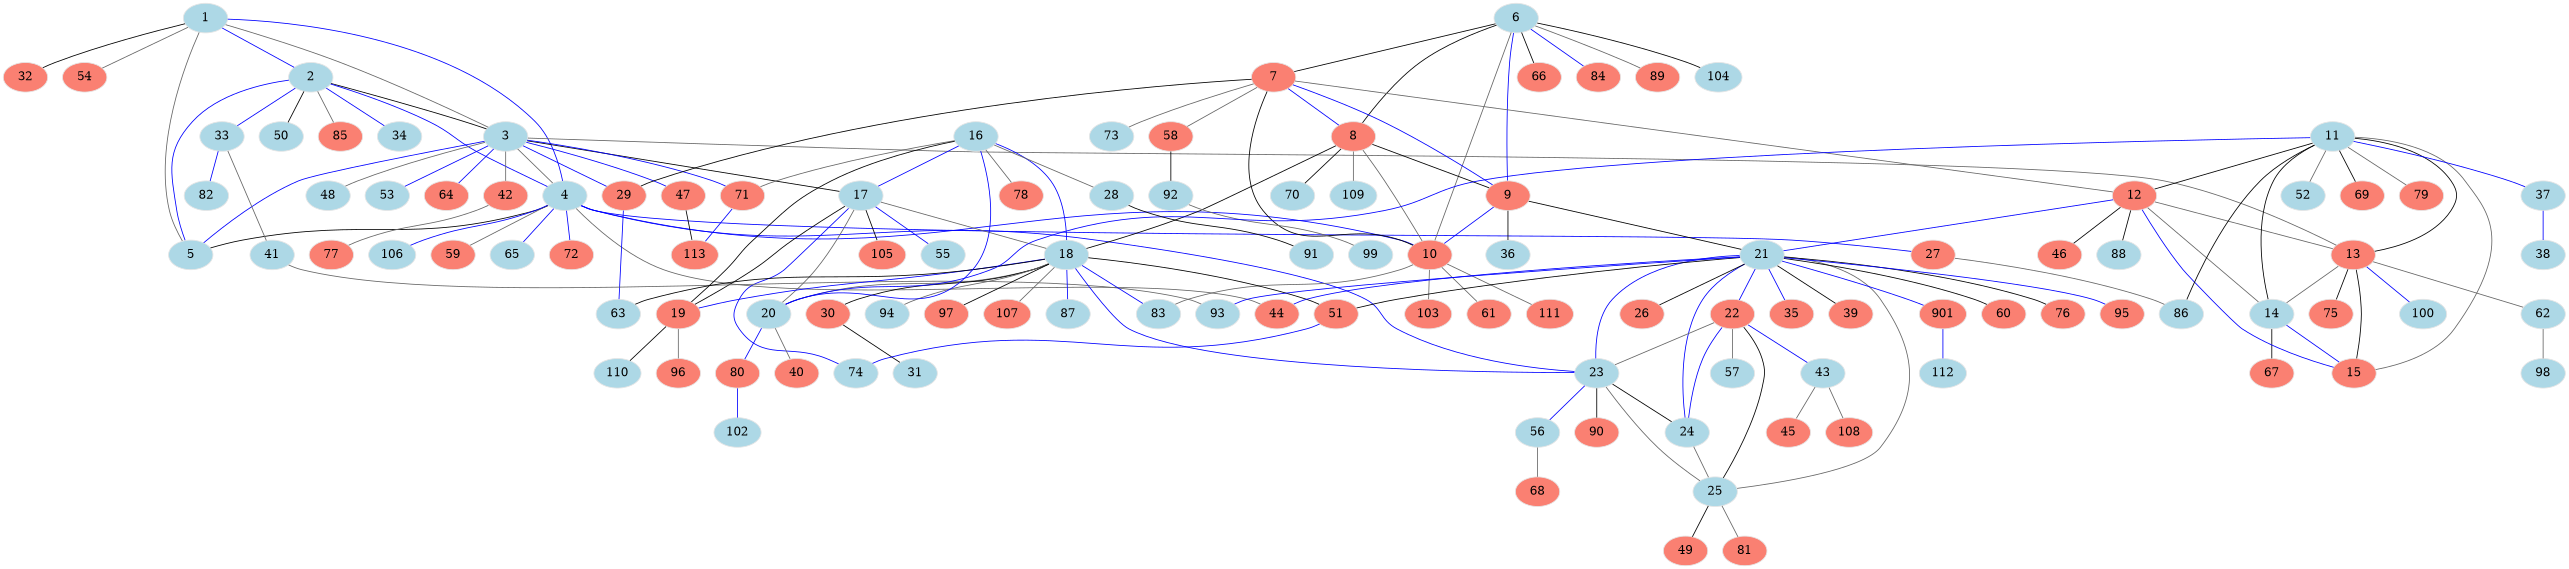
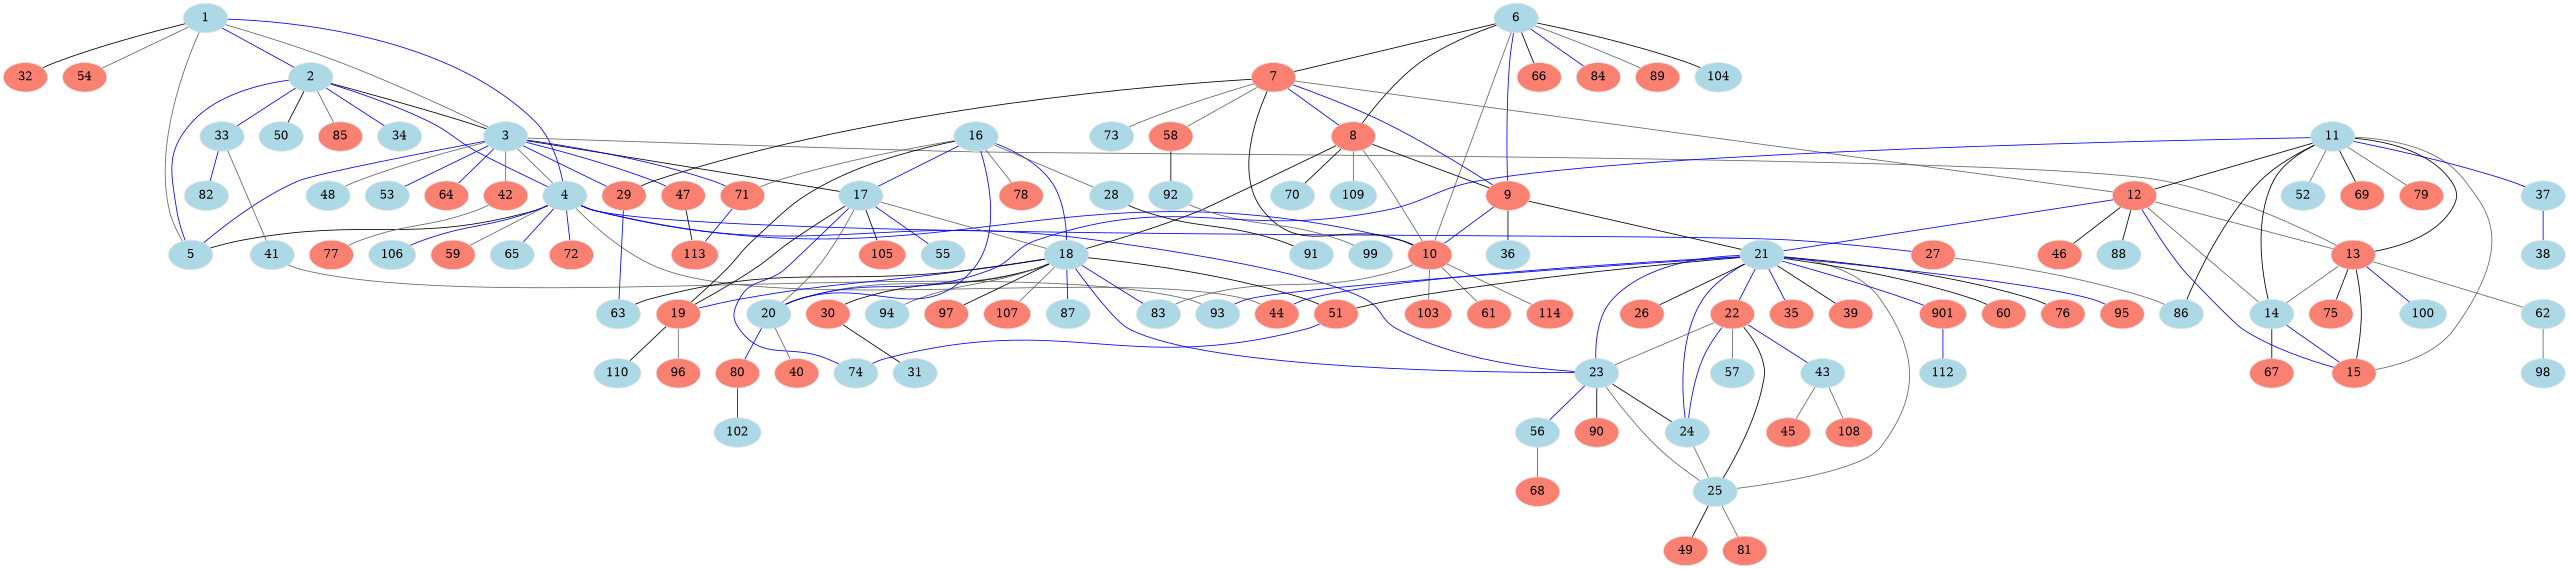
node "111": label "111" -> "114"
